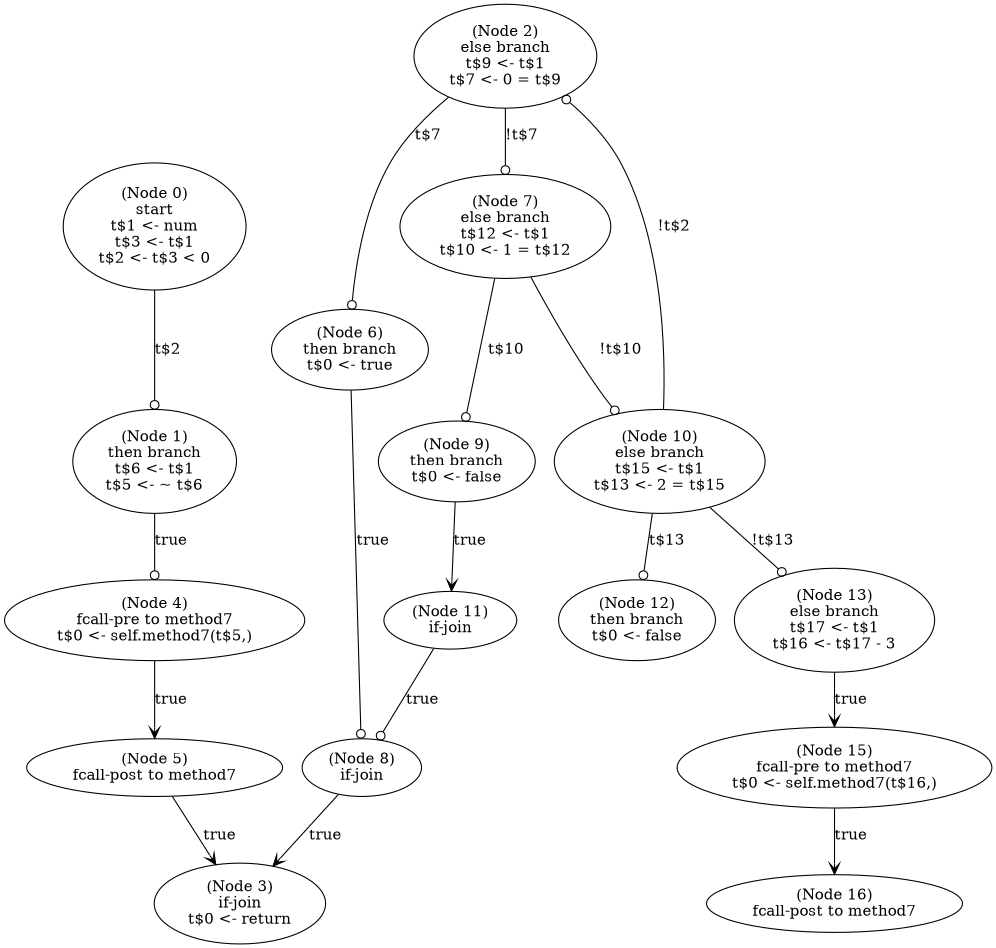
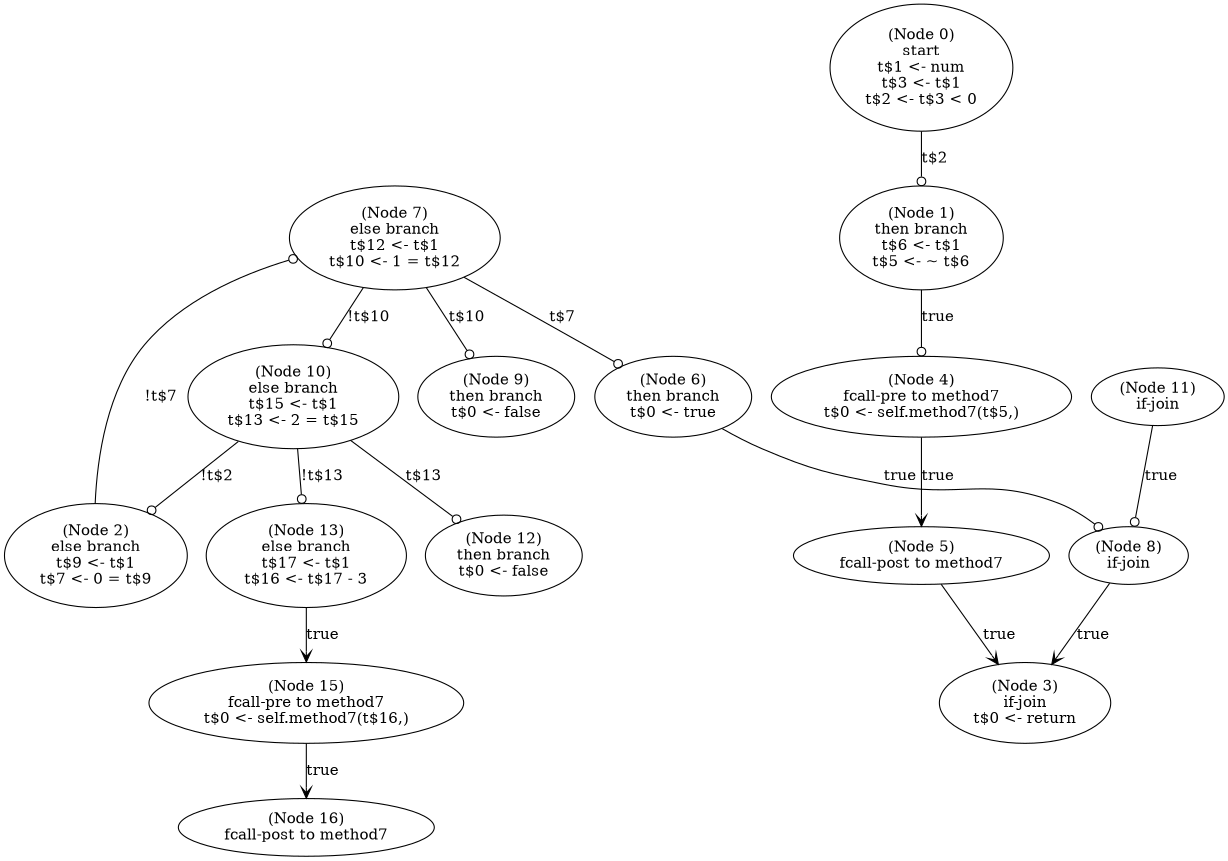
edge "(Node 2) else branch t$9 <- t$1 t$7 <- 0 = t$9" -> "(Node 6) then branch t$0 <- true": now "(Node 7) else branch t$12 <- t$1 t$10 <- 1 = t$12" -> "(Node 6) then branch t$0 <- true"
edge "(Node 9) then branch t$0 <- false" -> "(Node 11) if-join": removed, label "true"
